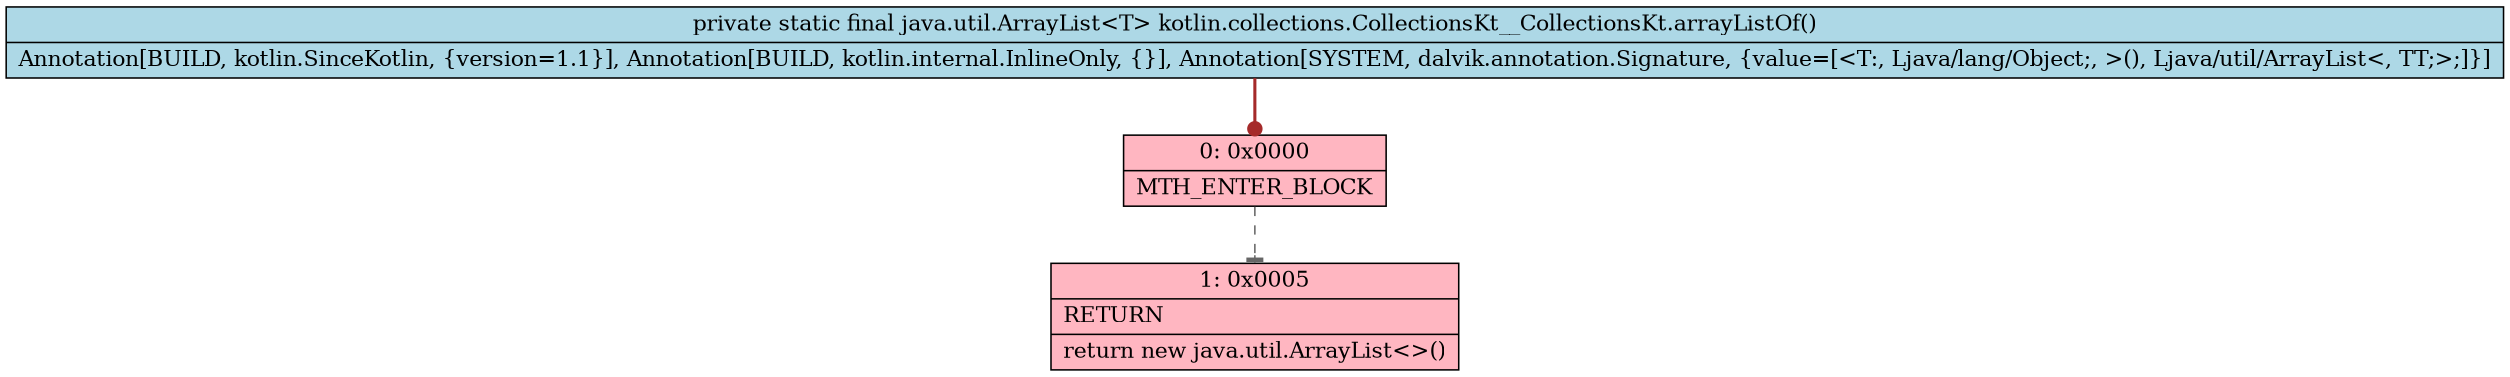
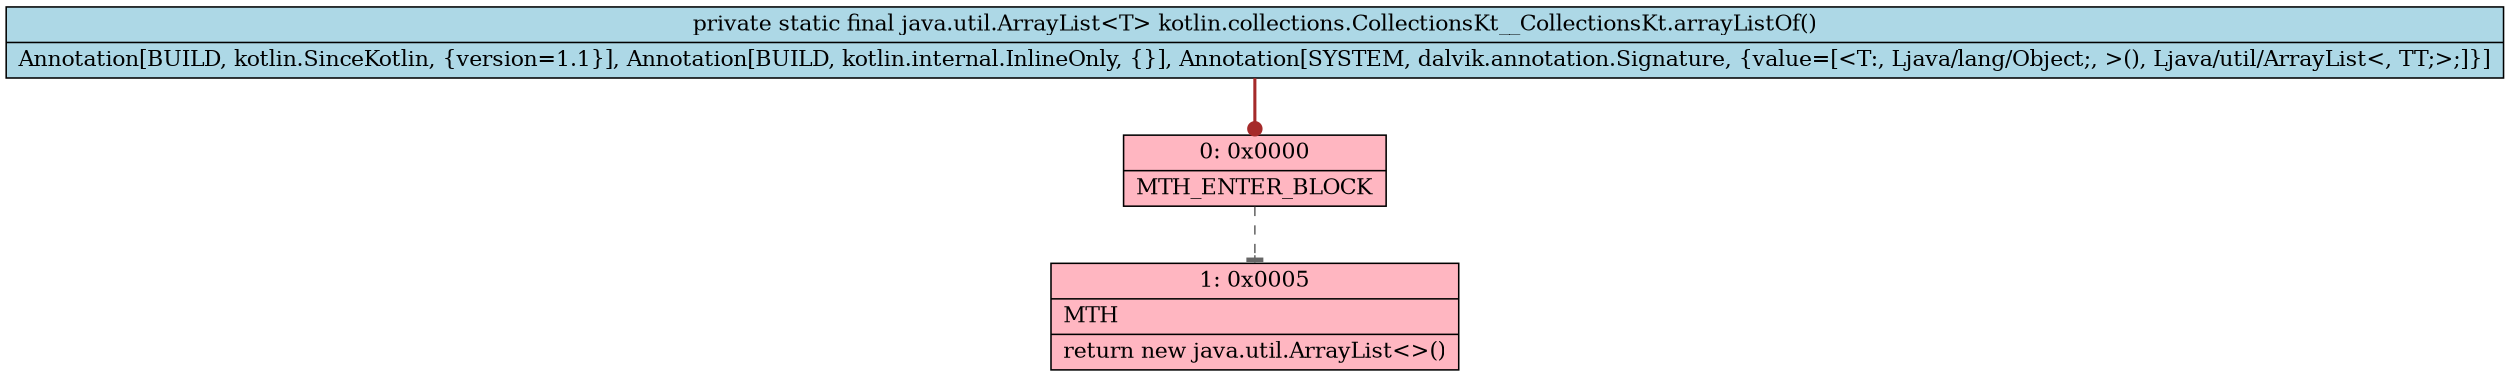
node "1: 0x0005": text "RETURN" -> "MTH"
